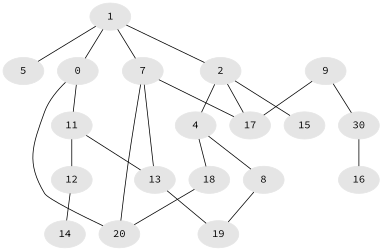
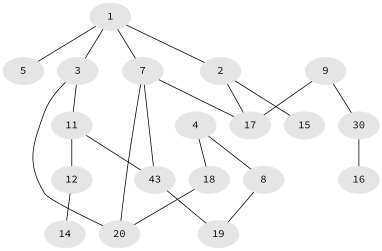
node "0": label "0" -> "3"
edge "2" -- "4": removed
node "13": label "13" -> "43"
